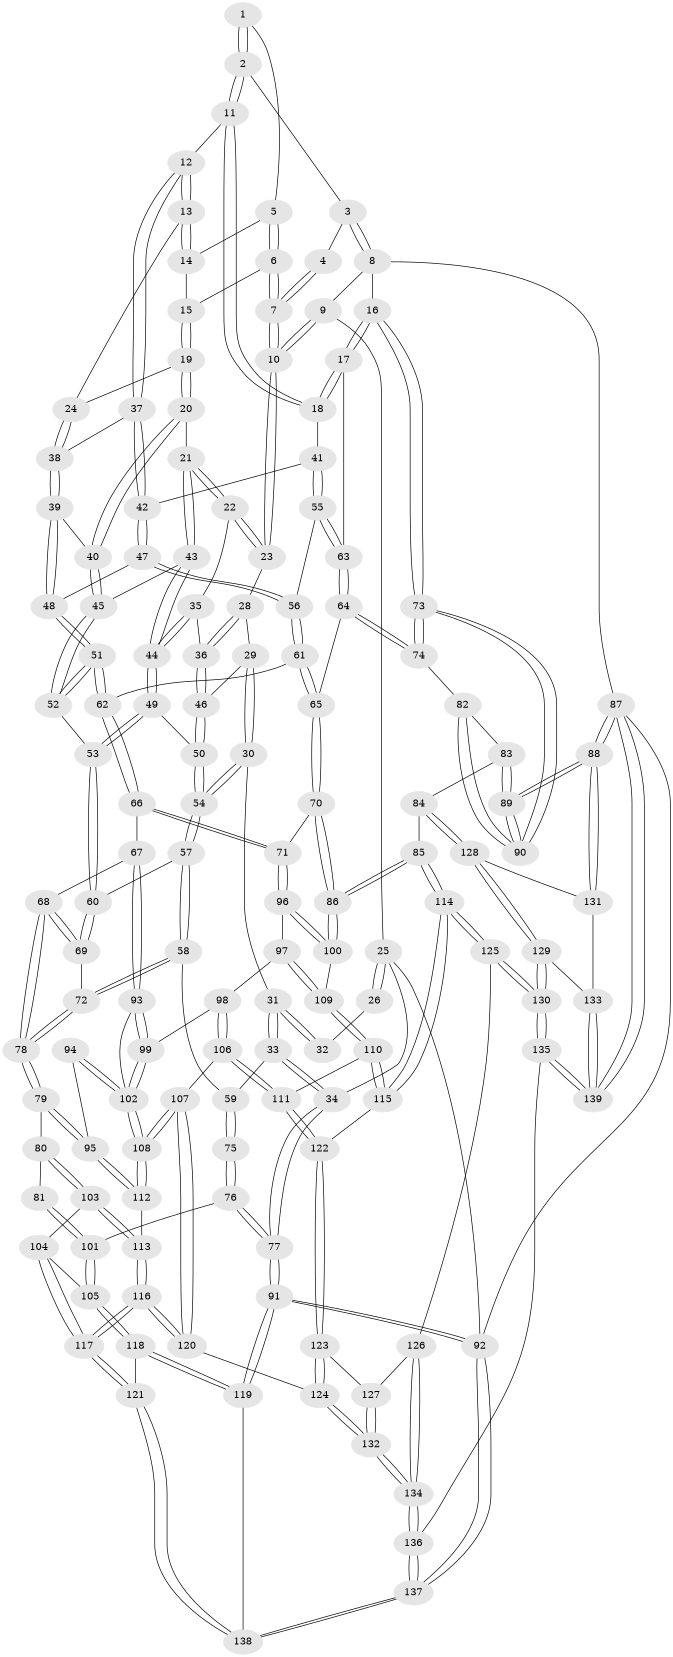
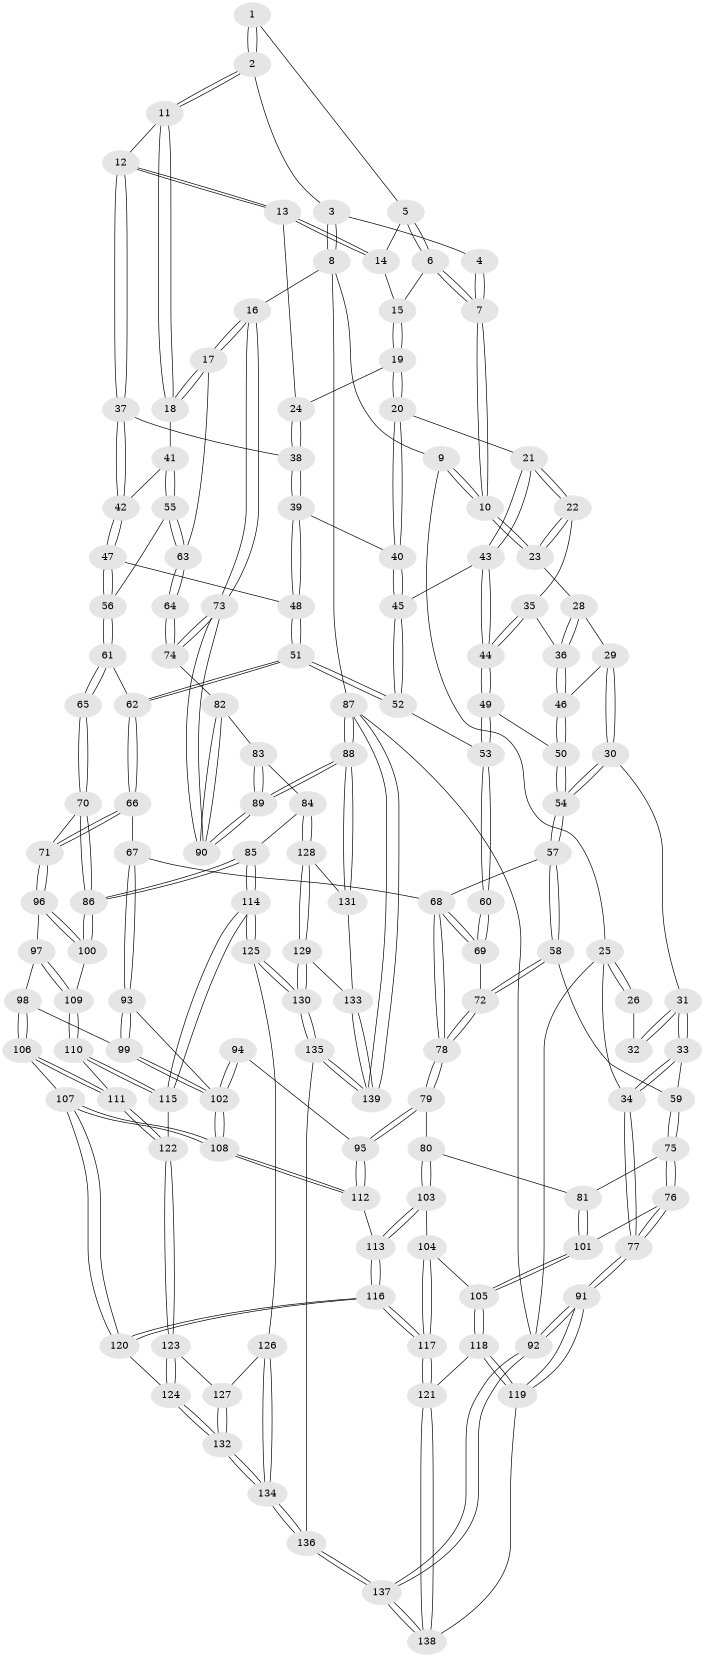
edge "64" -- "65": removed
edge "57" -- "60": now "57" -- "68"
edge "75" -- "81": added
